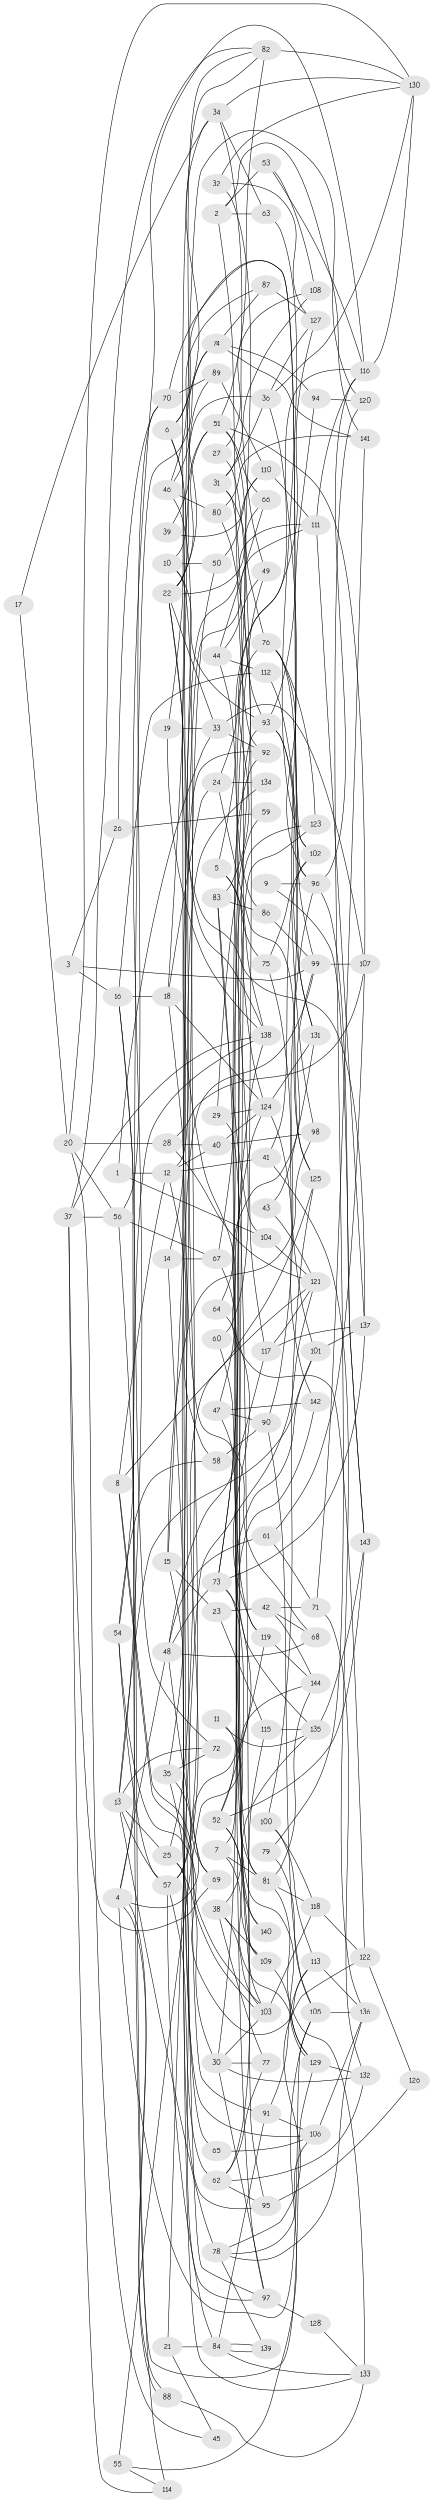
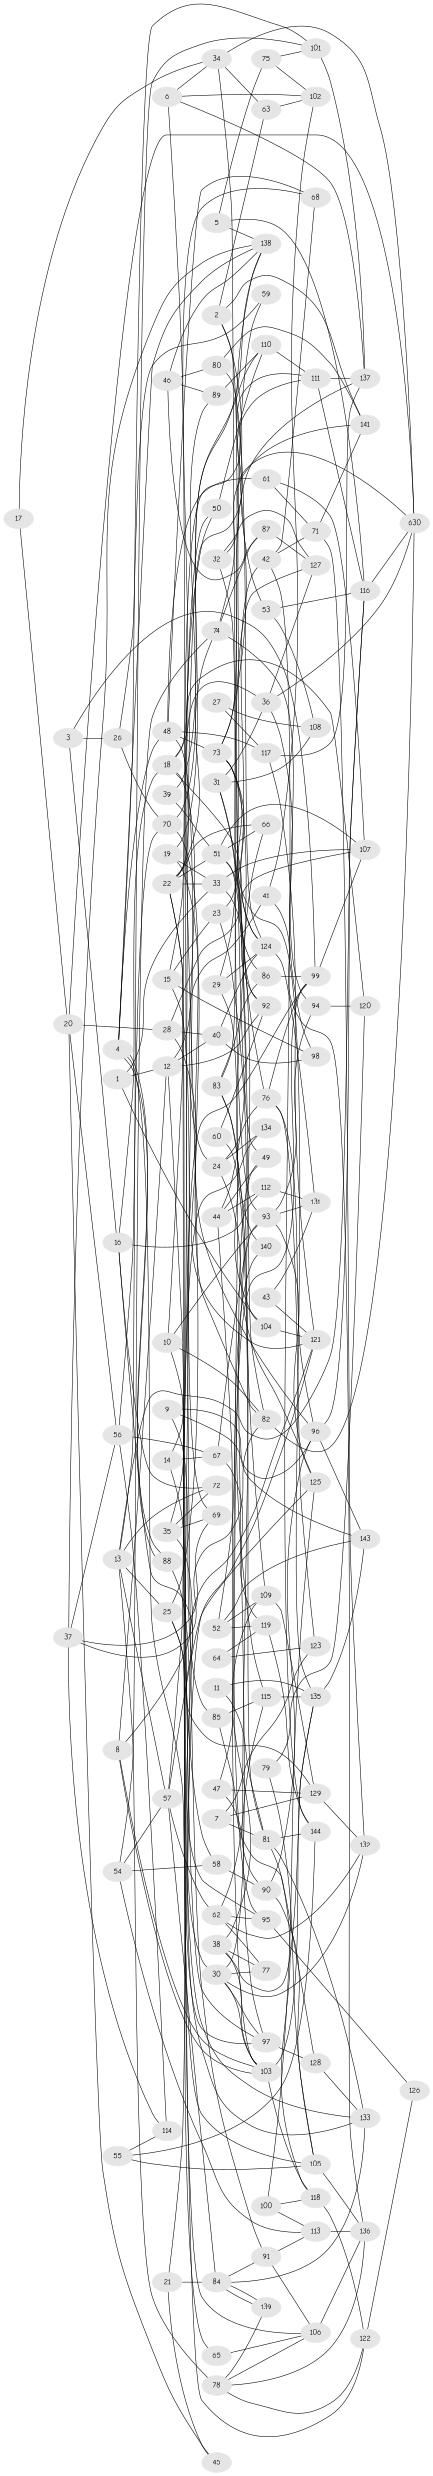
node "130": label "130" -> "630"
node "142": removed
node "85": added
edge "135" -- "103": added
